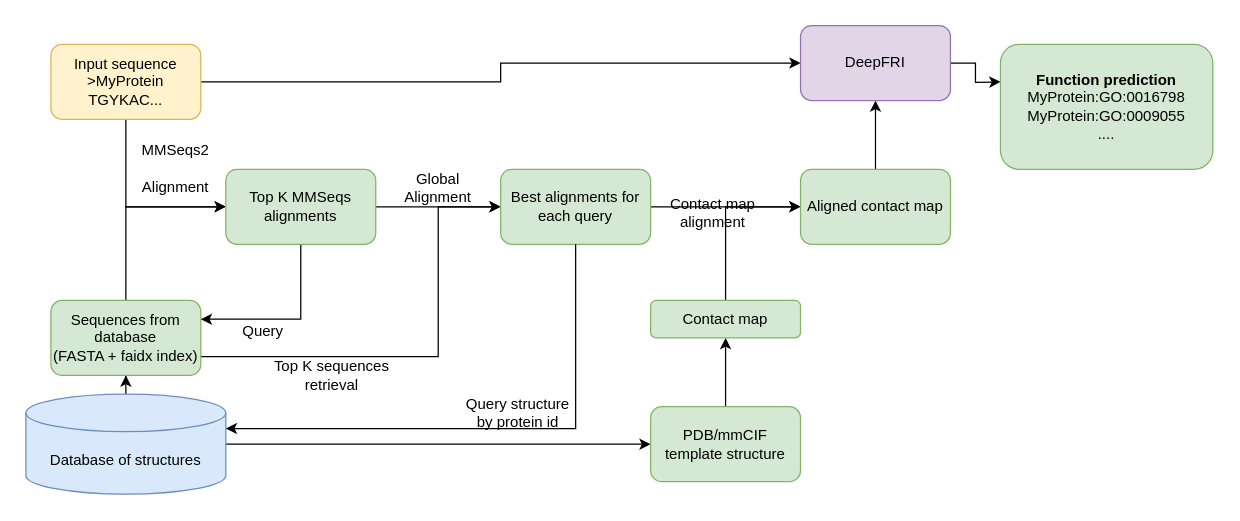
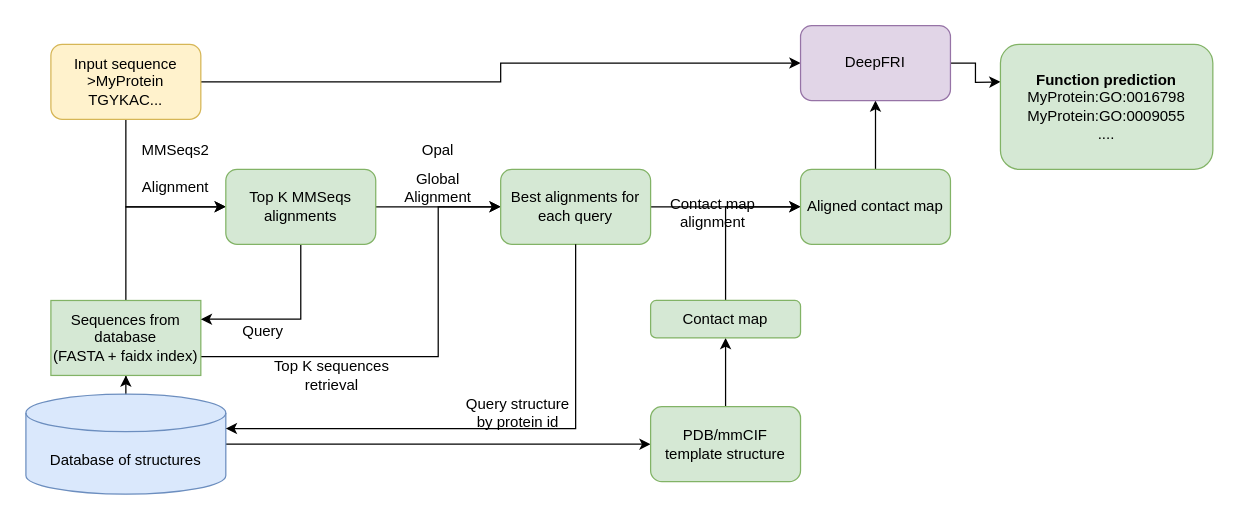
node "Opal": added
node "Sequences from database (FASTA + faidx index)": shape rounded rectangle -> rectangle
